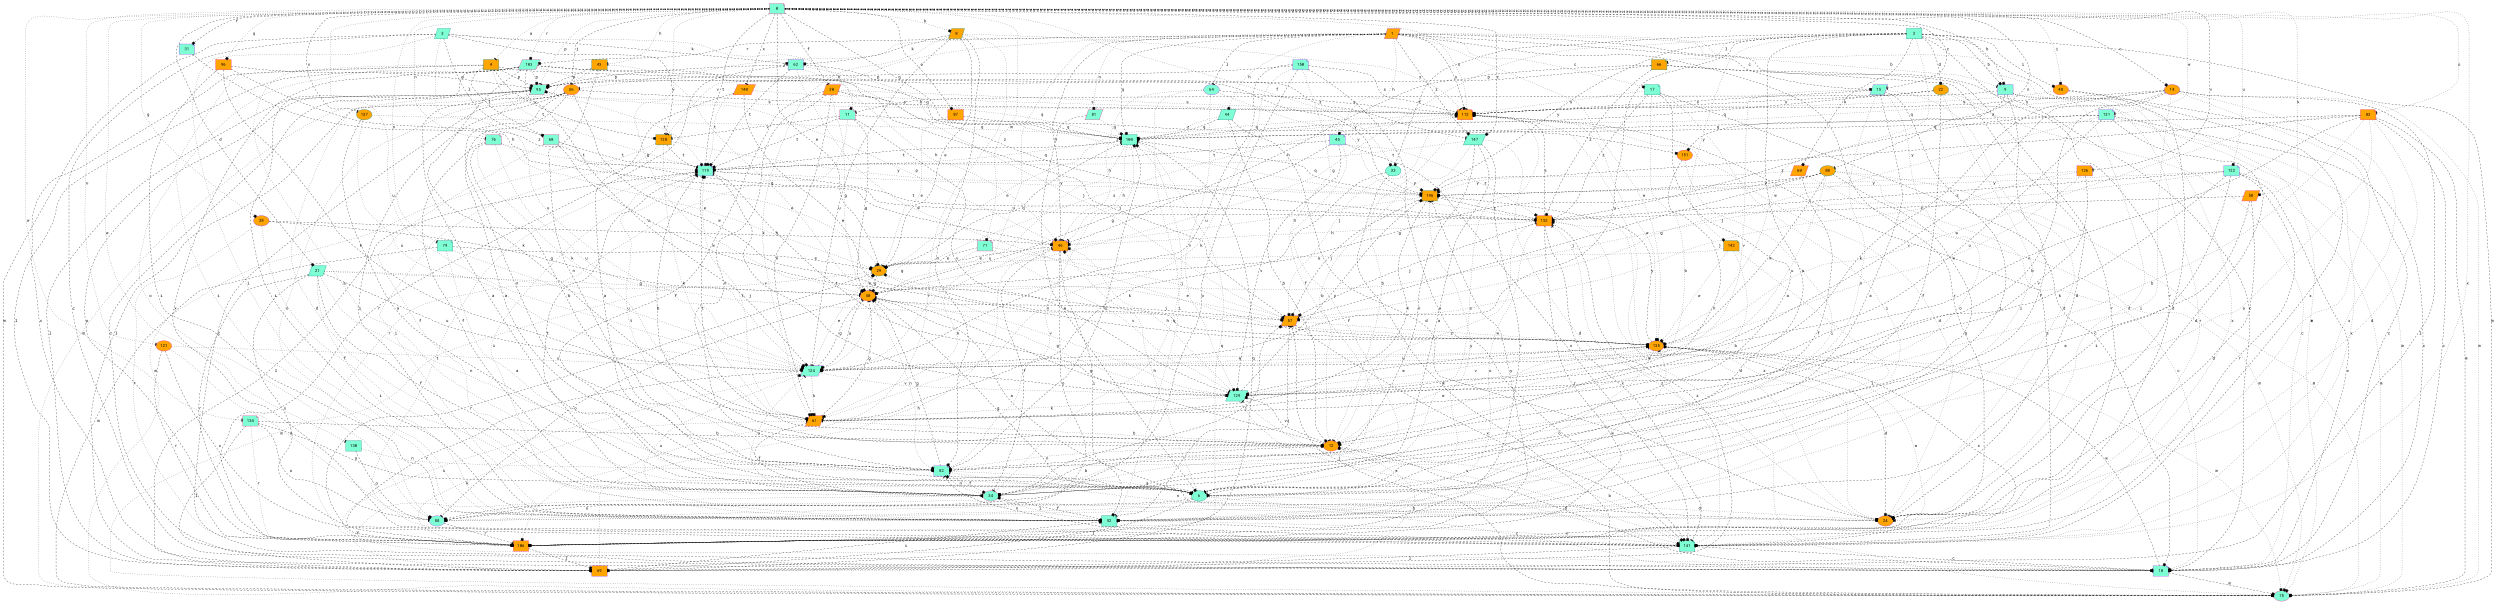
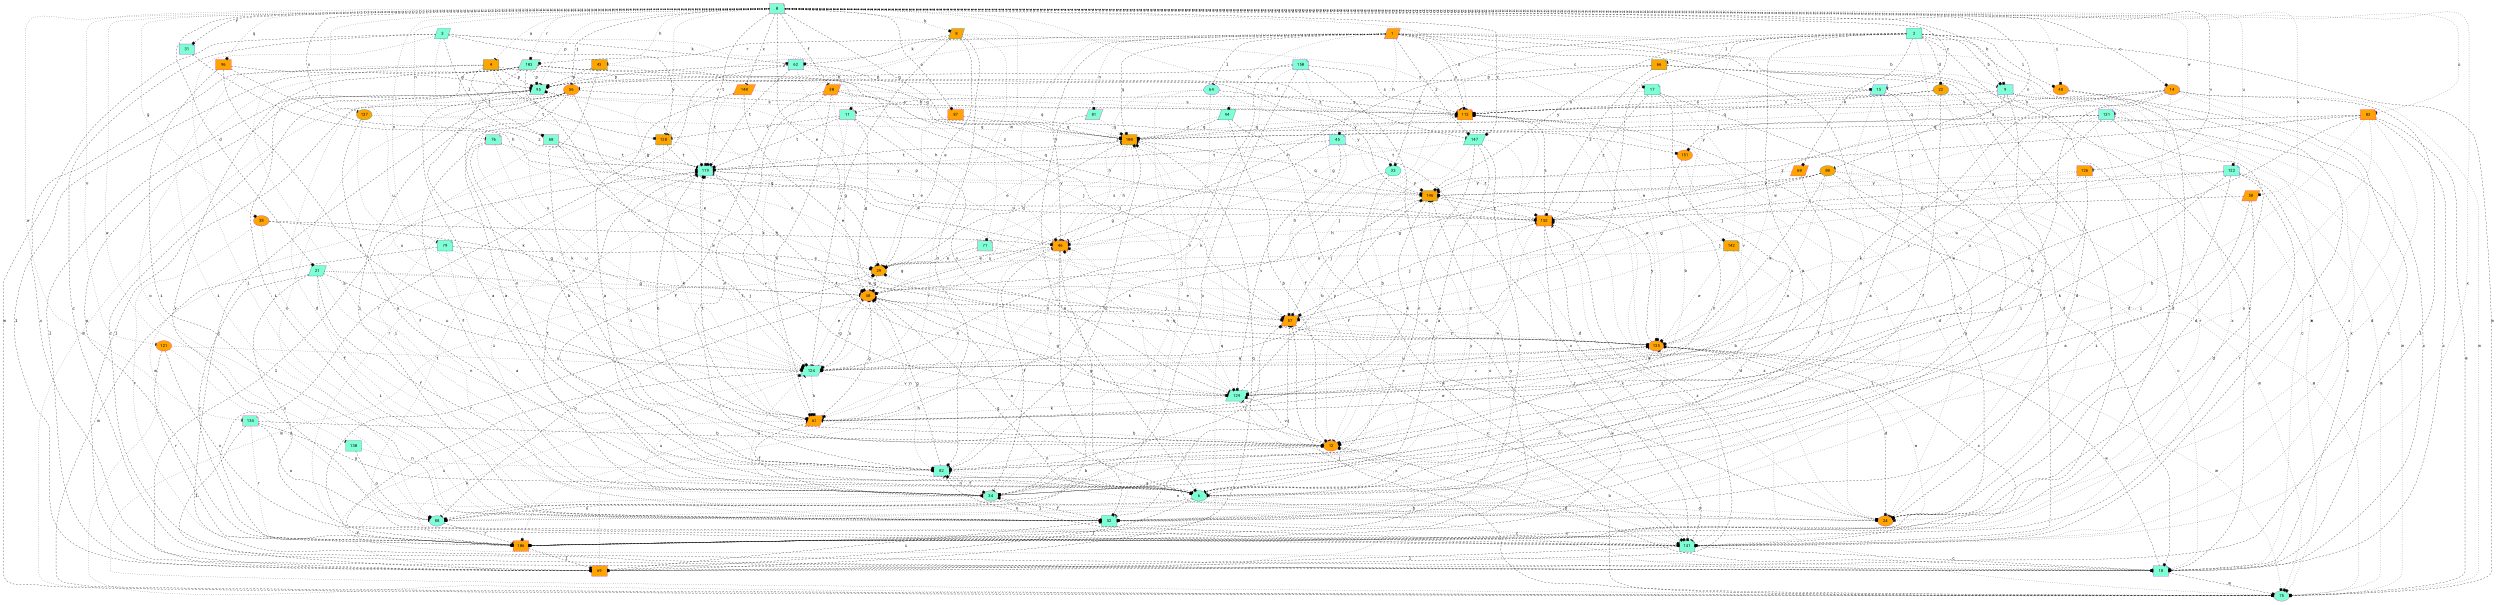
node "100": fillcolor aquamarine -> orange
